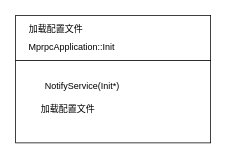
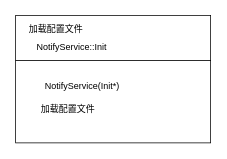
node "MprpcApplication::Init": label "MprpcApplication::Init" -> "NotifyService::Init"
